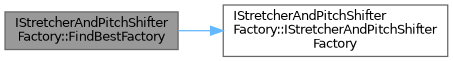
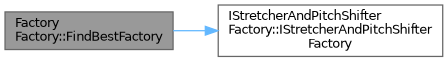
node "IStretcherAndPitchShifter Factory::FindBestFactory": label "IStretcherAndPitchShifter Factory::FindBestFactory" -> "Factory Factory::FindBestFactory"
